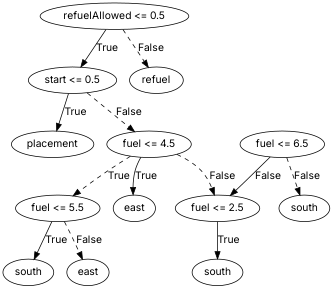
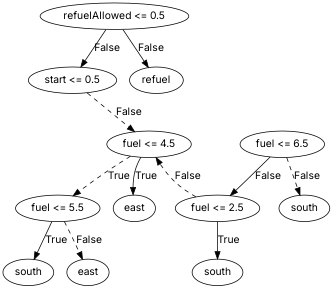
edge "refuelAllowed <= 0.5" -> "refuel": style dashed -> solid
edge "refuelAllowed <= 0.5" -> "start <= 0.5": label "True" -> "False"
node "placement": removed
edge "fuel <= 4.5" -> "fuel <= 2.5": reversed
